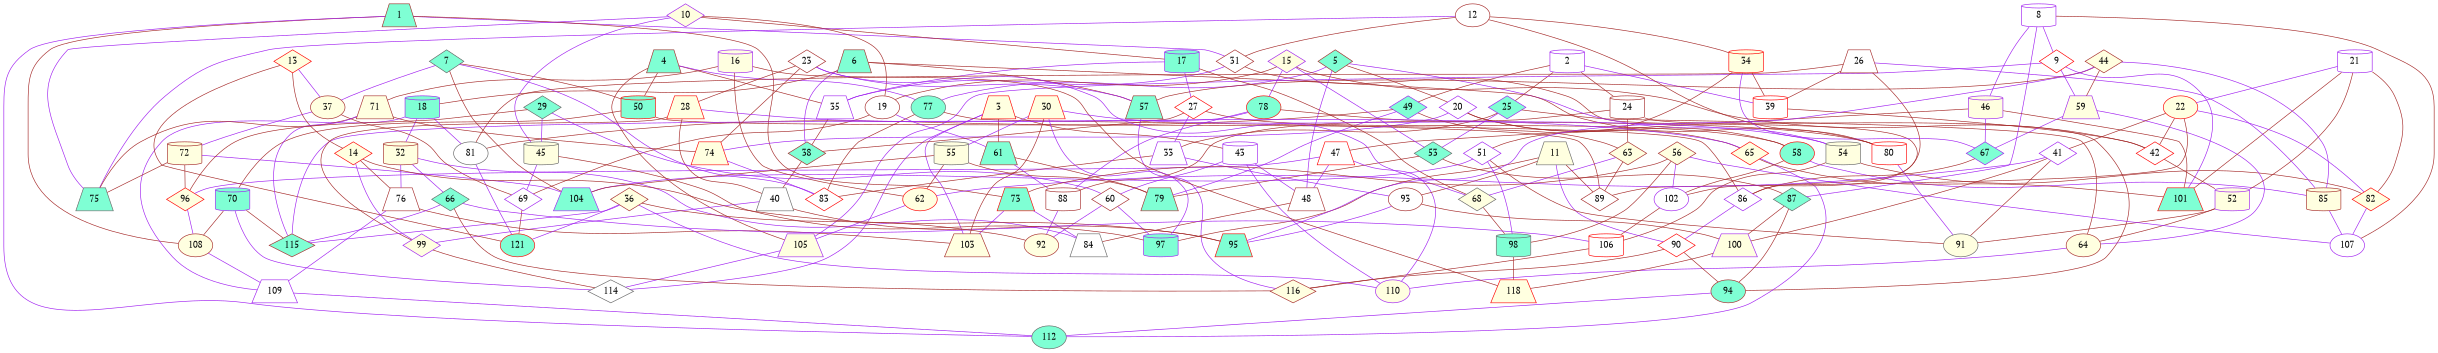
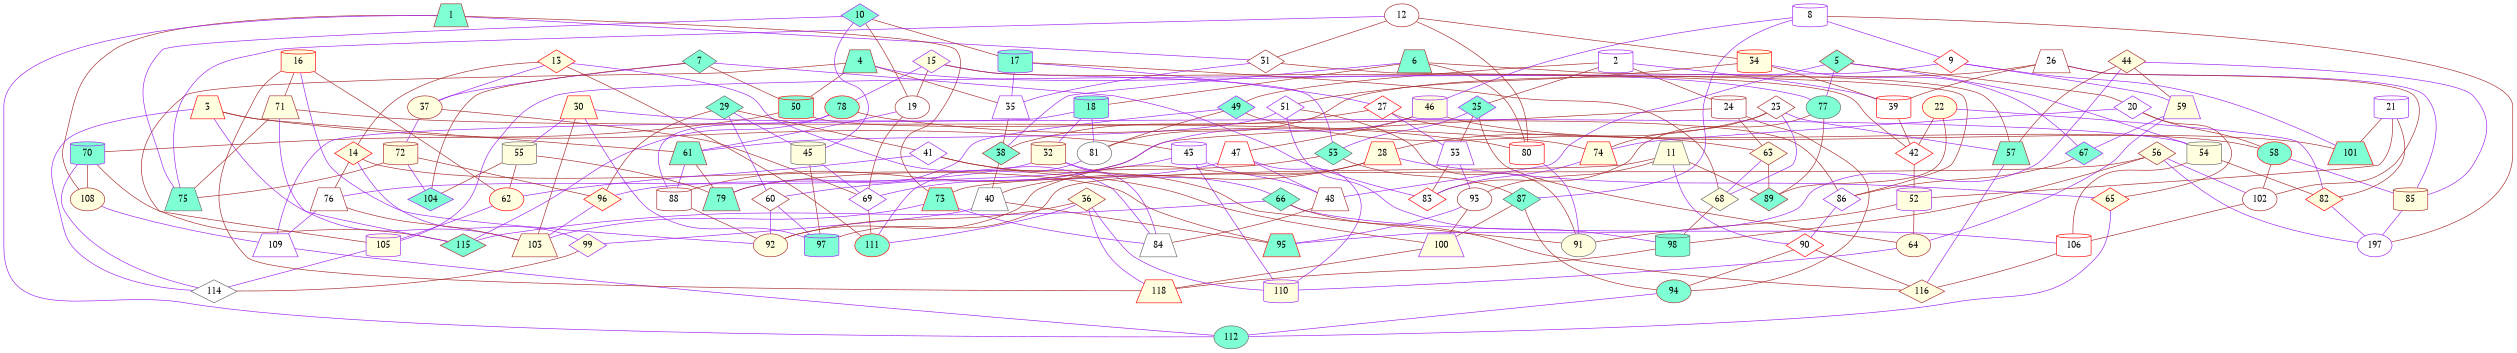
node "10": fillcolor lightyellow -> aquamarine
node "16": color purple -> red
edge "21" -- "22": removed
edge "28" -- "99": now "28" -- "92"
edge "22" -- "41": now "29" -- "41"
edge "46" -- "67": now "46" -- "69"
edge "13" -- "84": added
edge "51" -- "104": now "51" -- "61"
edge "65" -- "101": removed
node "104": shape trapezium -> diamond
node "89": fillcolor white -> aquamarine
node "102": color purple -> brown
edge "88" -- "92": color purple -> brown
edge "96" -- "108": now "96" -- "103"
edge "16" -- "92": added
edge "36" -- "115": now "36" -- "118"
node "121": label "121" -> "111"
node "105": shape trapezium -> cylinder
node "107": label "107" -> "197"
node "110": shape ellipse -> cylinder
